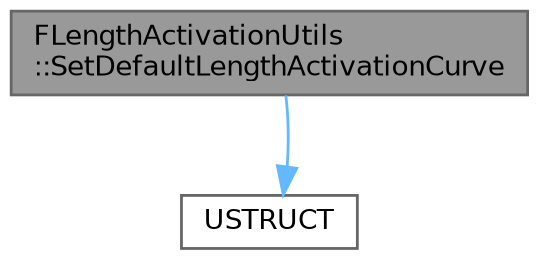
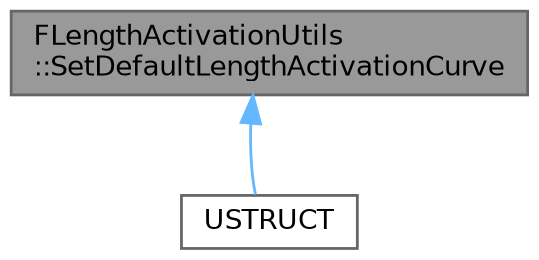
edge "FLengthActivationUtils ::SetDefaultLengthActivationCurve" -> "USTRUCT": reversed
